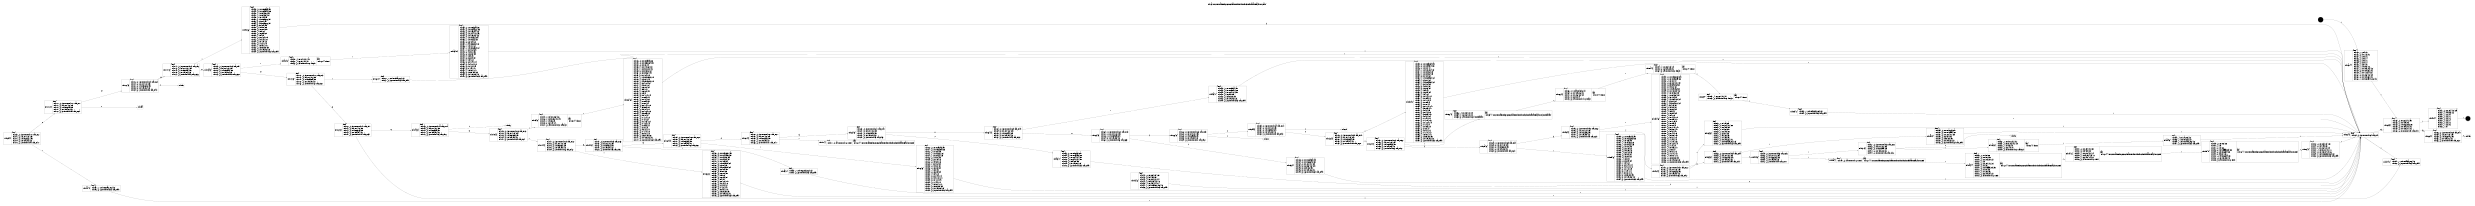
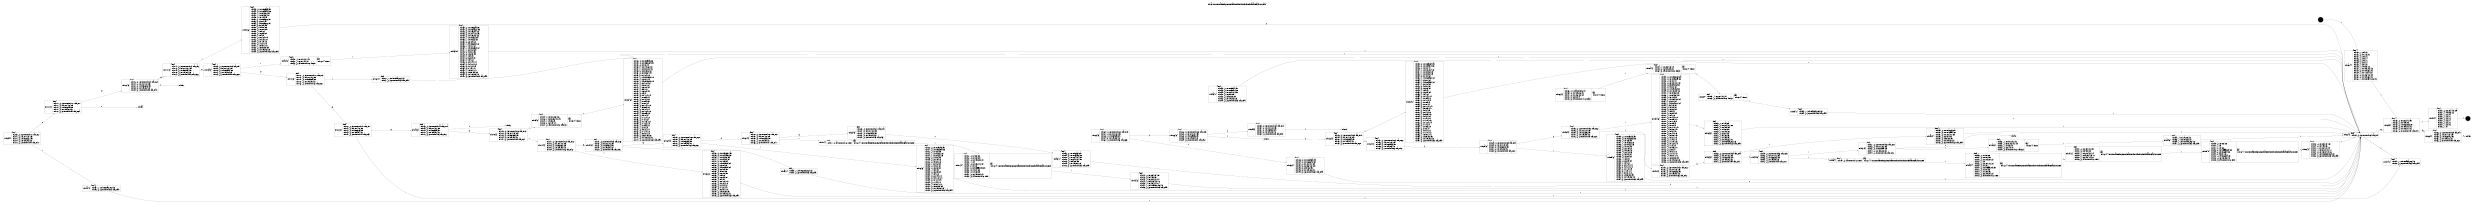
node "0x401e56 [13]": removed
node "0x401854 [25]": removed
edge "0x40189f [25]" -> "0x4018b8 [25]": now "0x402001" -> "0x4018b8 [25]"
edge "0x40191c [25]" -> "0x401e35 [33]": now "0x401bbb [165]" -> "0x401e35 [33]"
node "0x401b16 [44]": added
